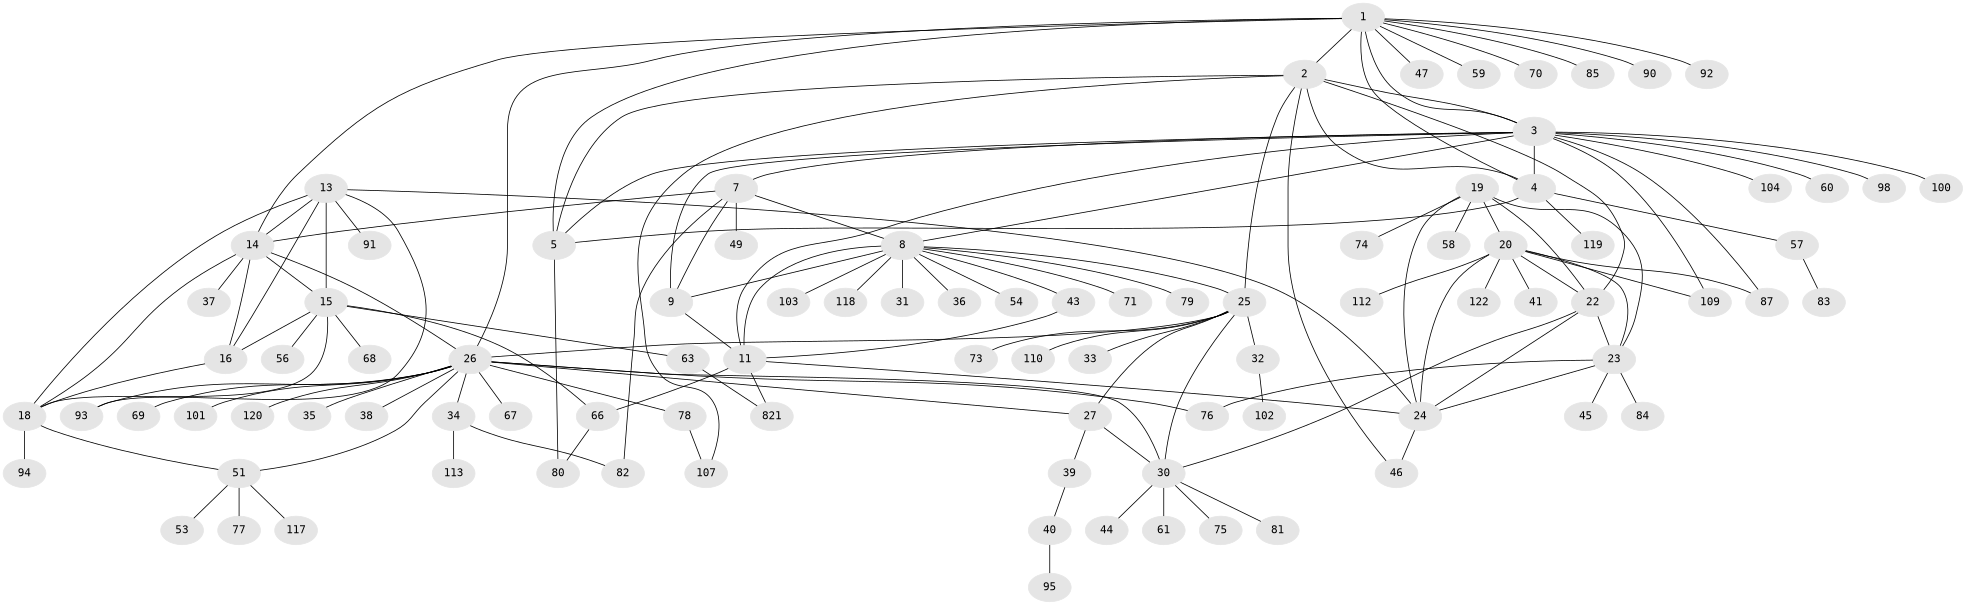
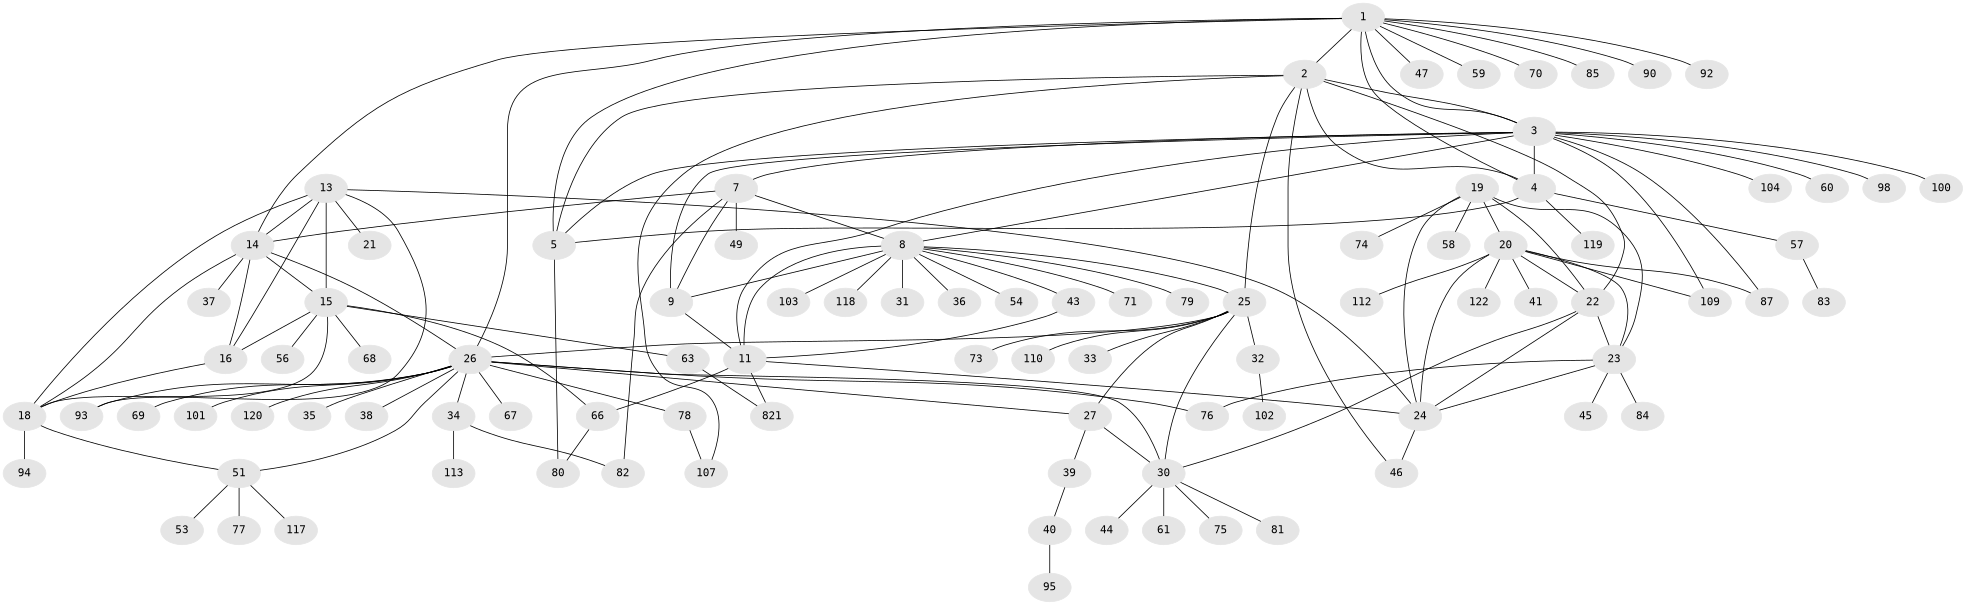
node "91": label "91" -> "21"
